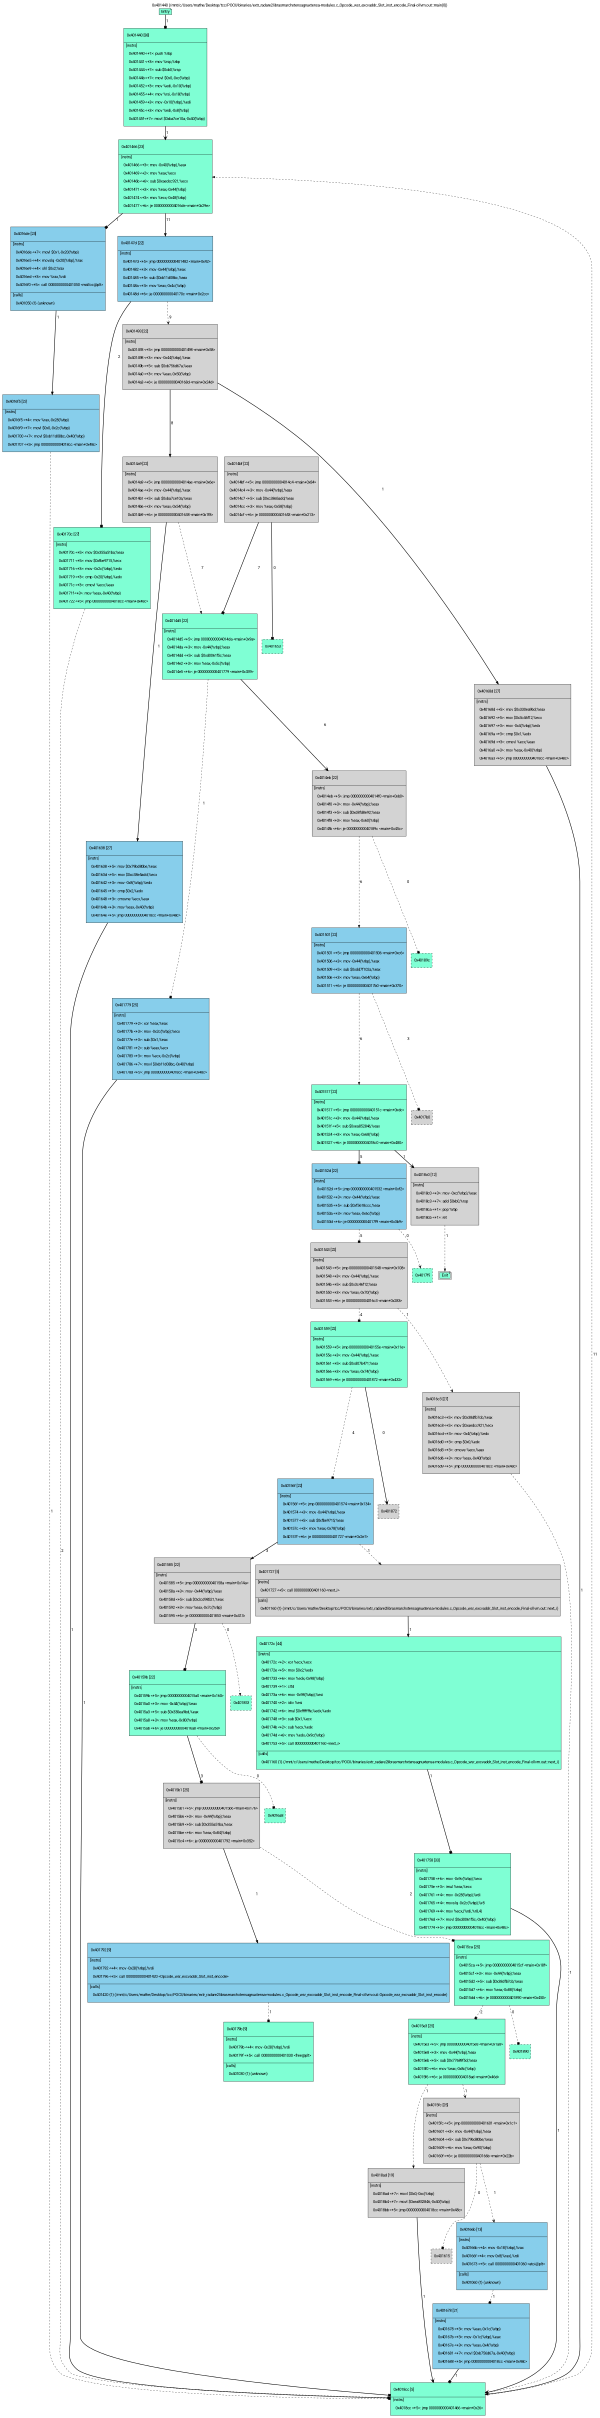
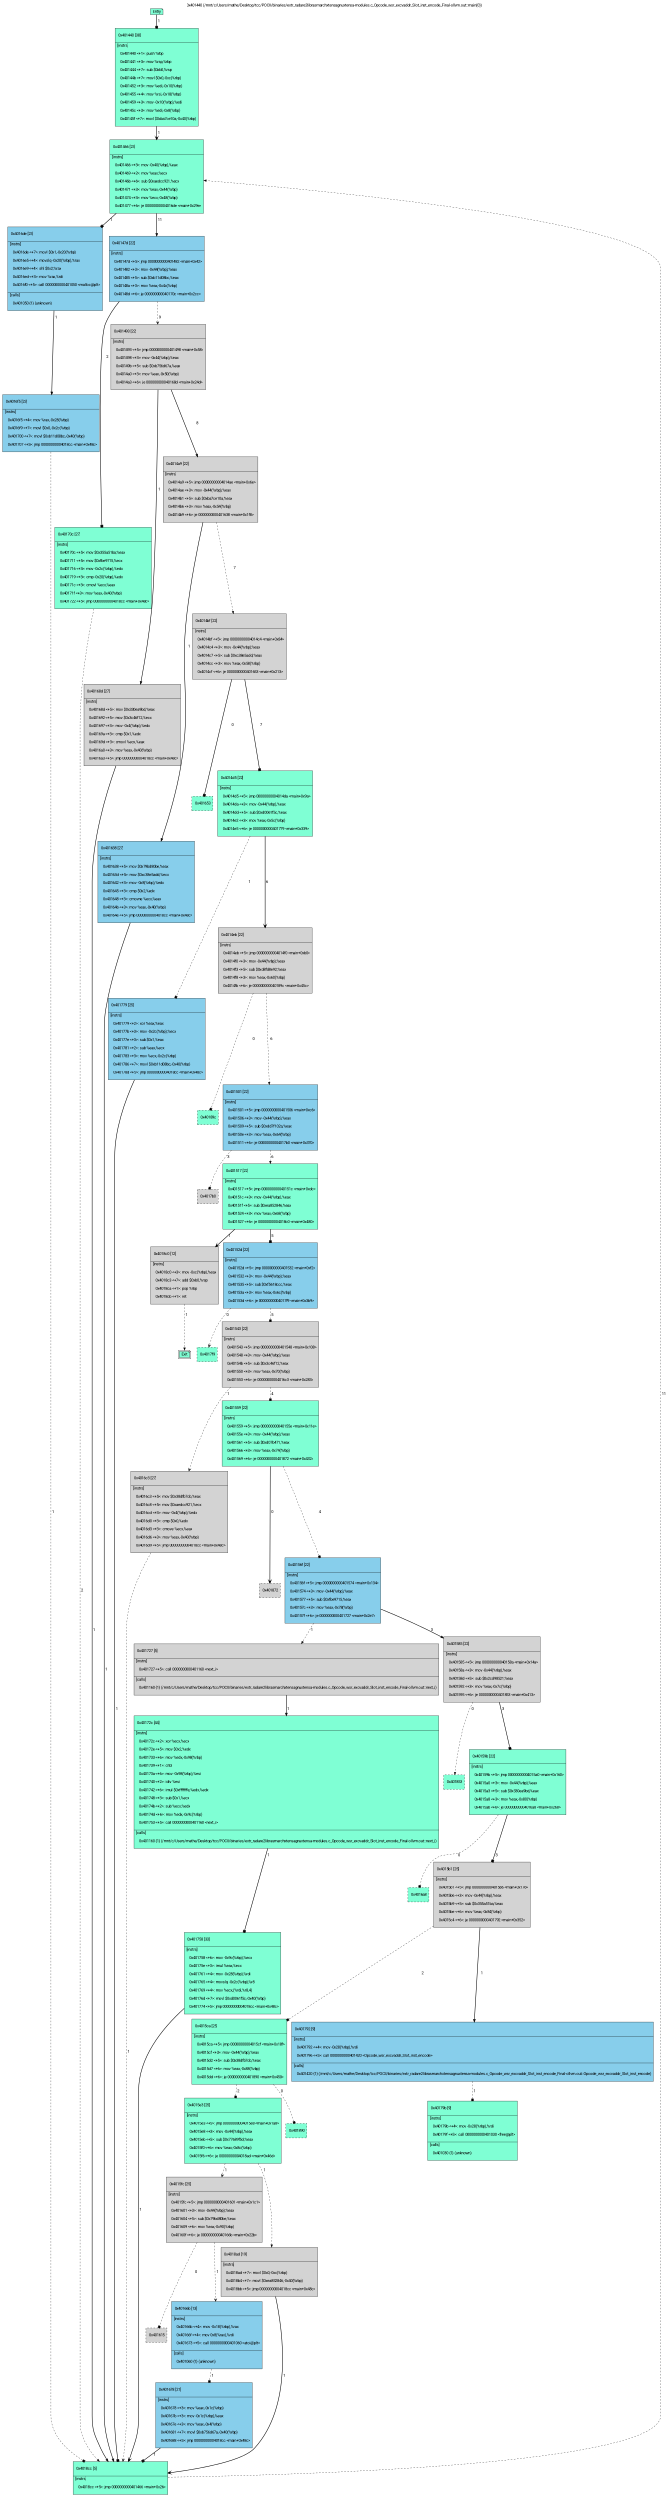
edge "0x4014a9 [22]" -> "0x4014d5 [22]": now "0x4014a9 [22]" -> "0x4014bf [22]"
